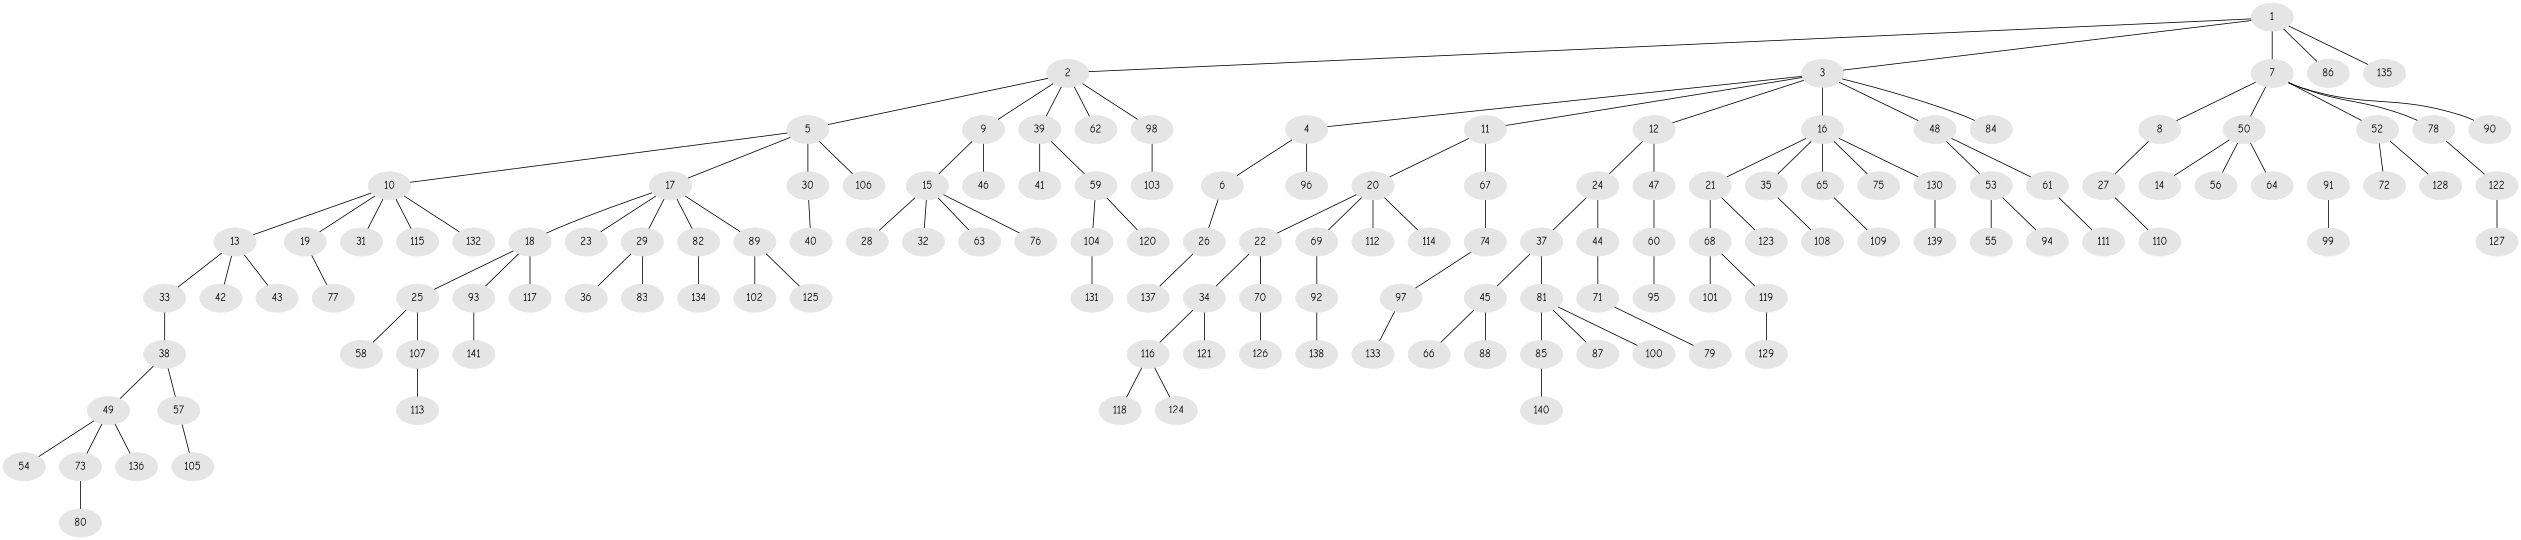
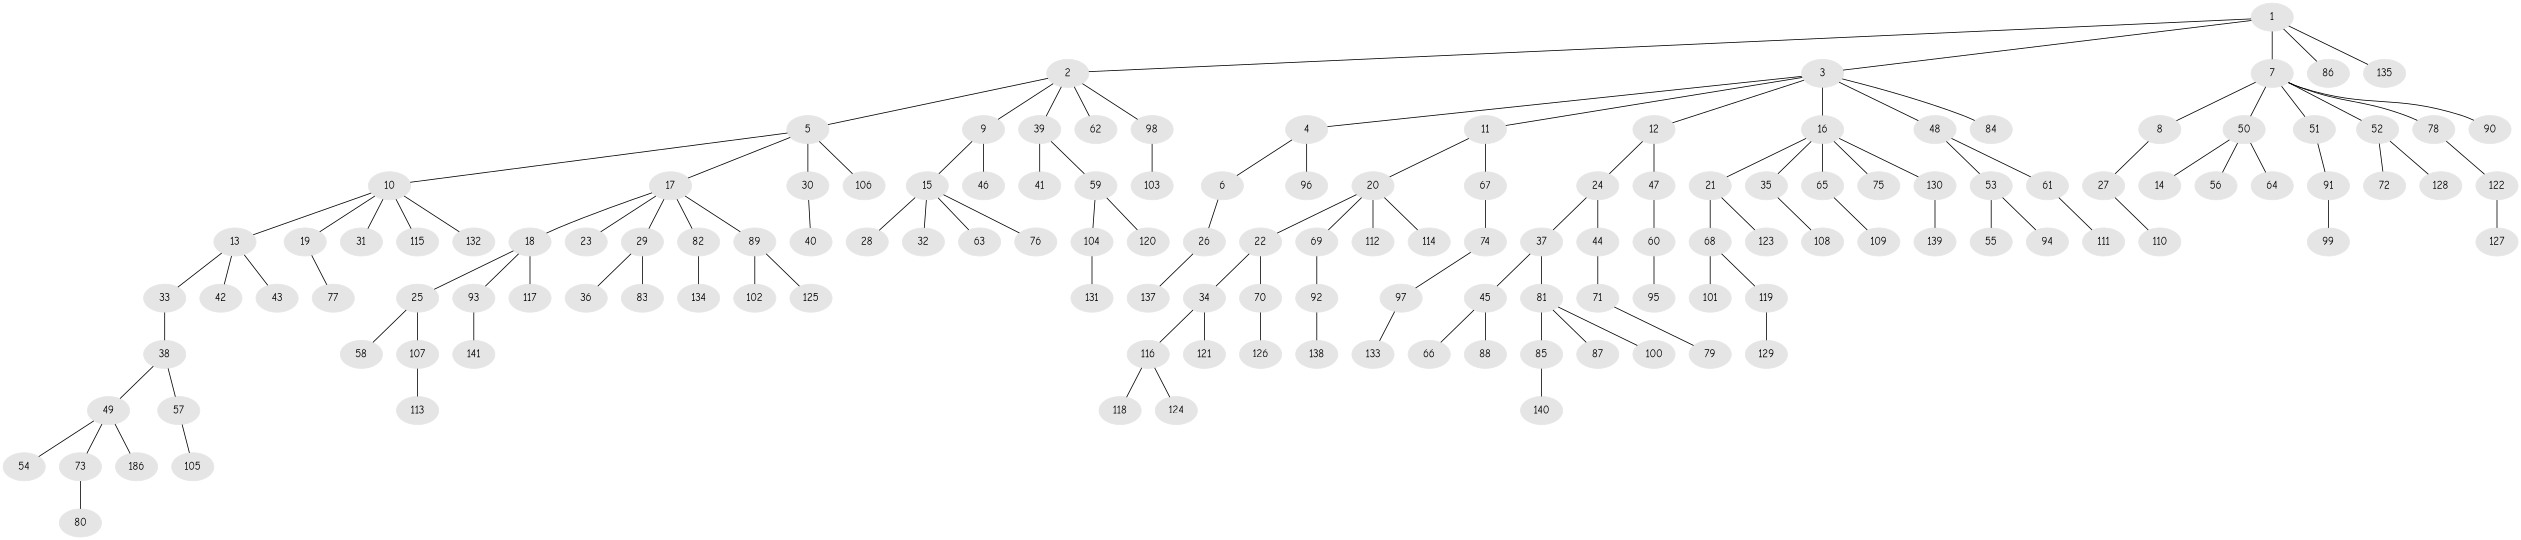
node "51": added
node "136": label "136" -> "186"
